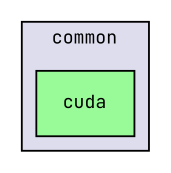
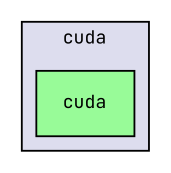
cluster "common": label "common" -> "cuda"
